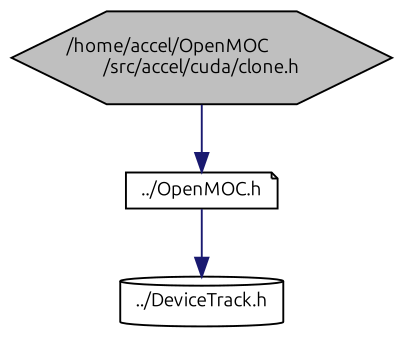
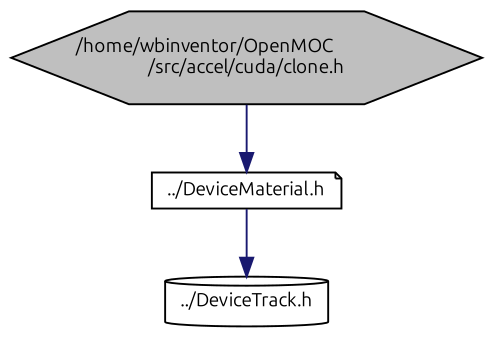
node "/home/accel/OpenMOC /src/accel/cuda/clone.h": label "/home/accel/OpenMOC /src/accel/cuda/clone.h" -> "/home/wbinventor/OpenMOC /src/accel/cuda/clone.h"
node "../OpenMOC.h": label "../OpenMOC.h" -> "../DeviceMaterial.h"
